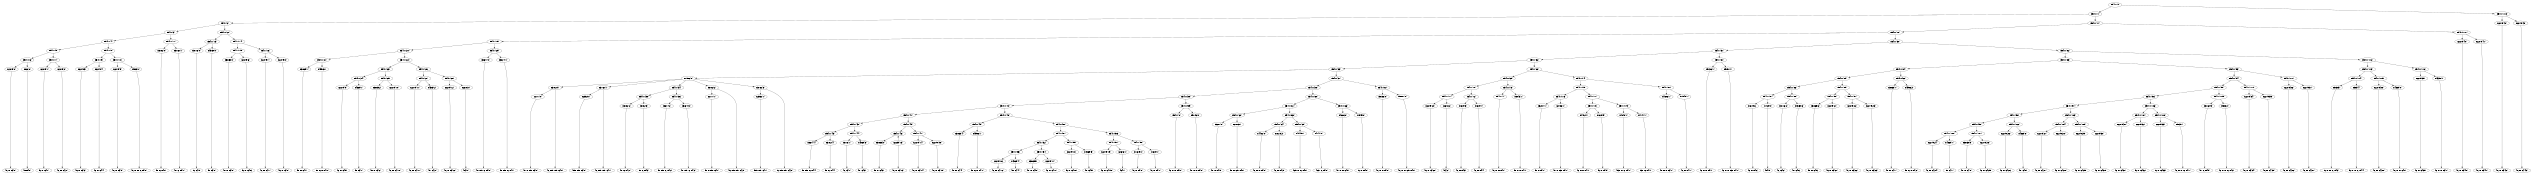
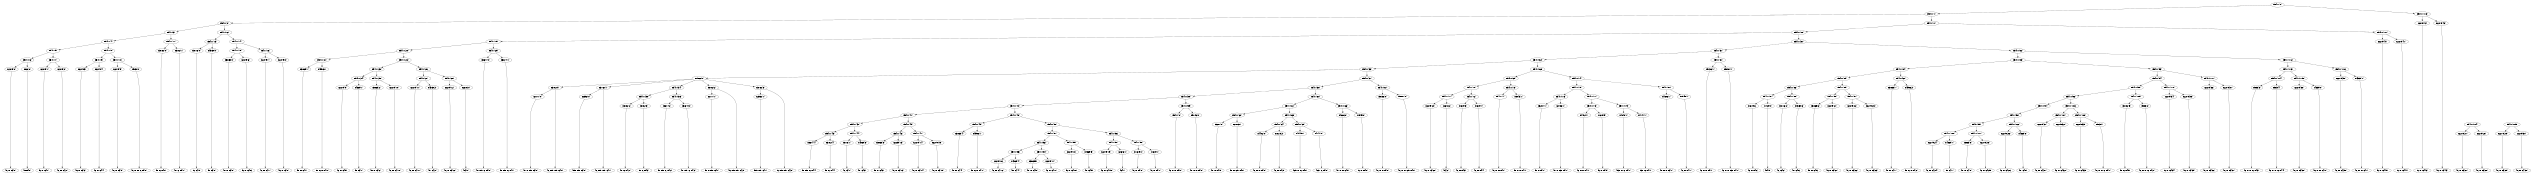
node "L5411(103)": removed
edge "L2259(13)" -> "L5411(46)": reversed
